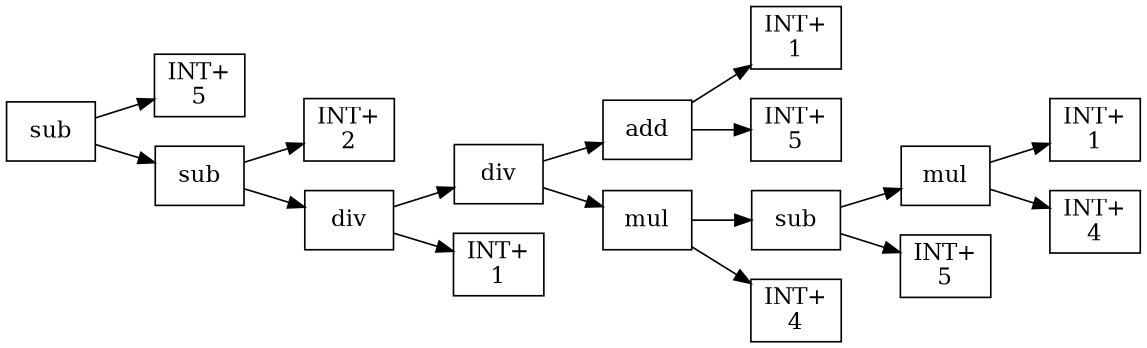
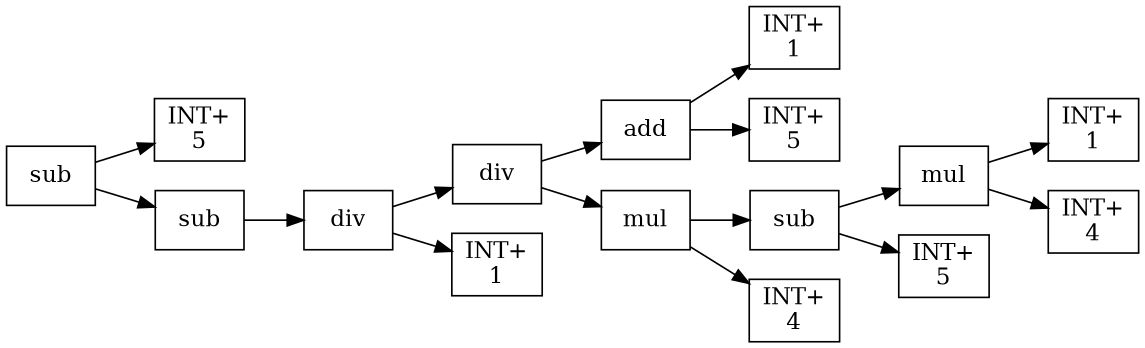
node "INT+ 2": removed
